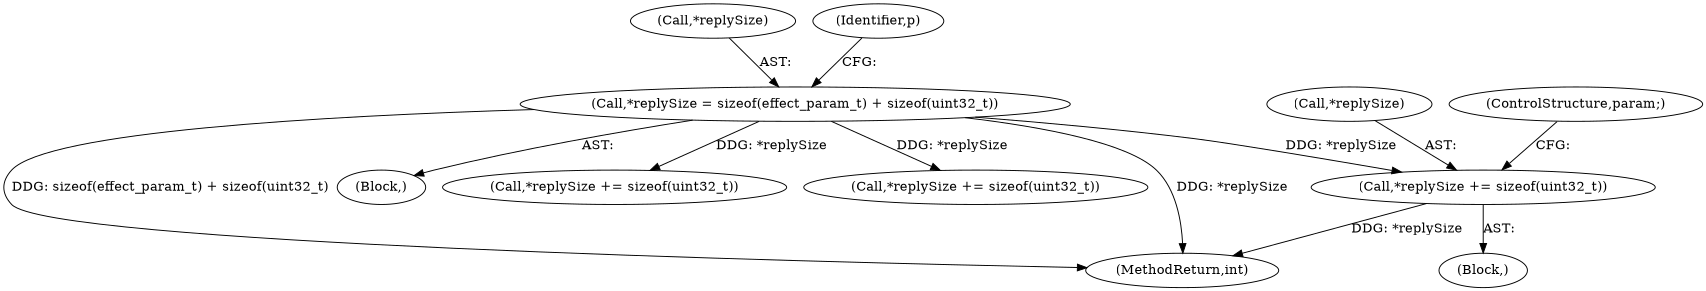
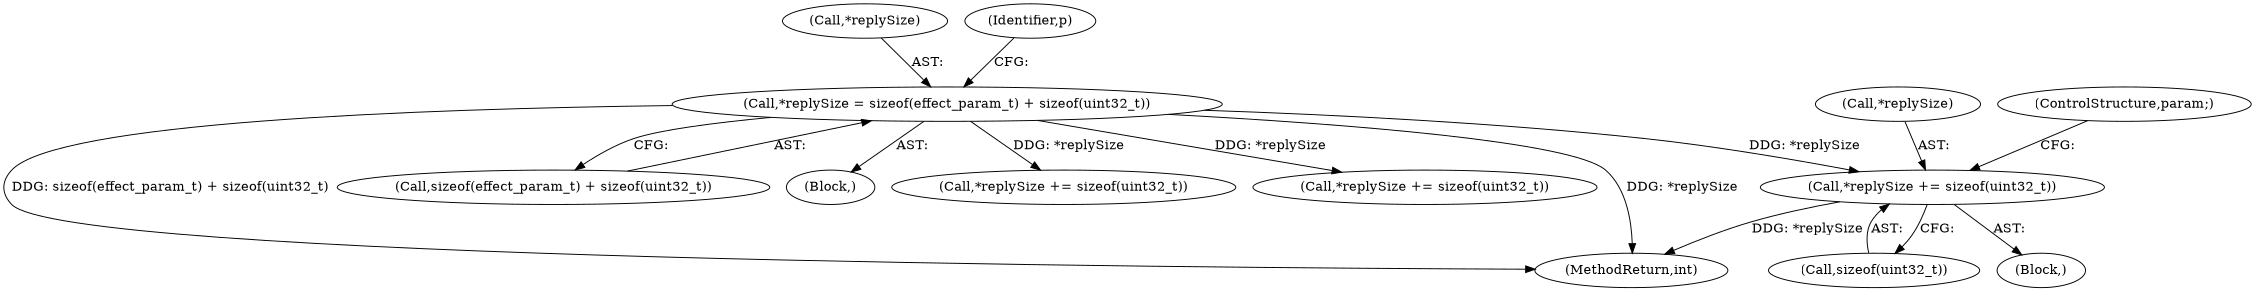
node "(Call,sizeof(effect_param_t) + sizeof(uint32_t))": added
node "(Call,sizeof(uint32_t))": added
